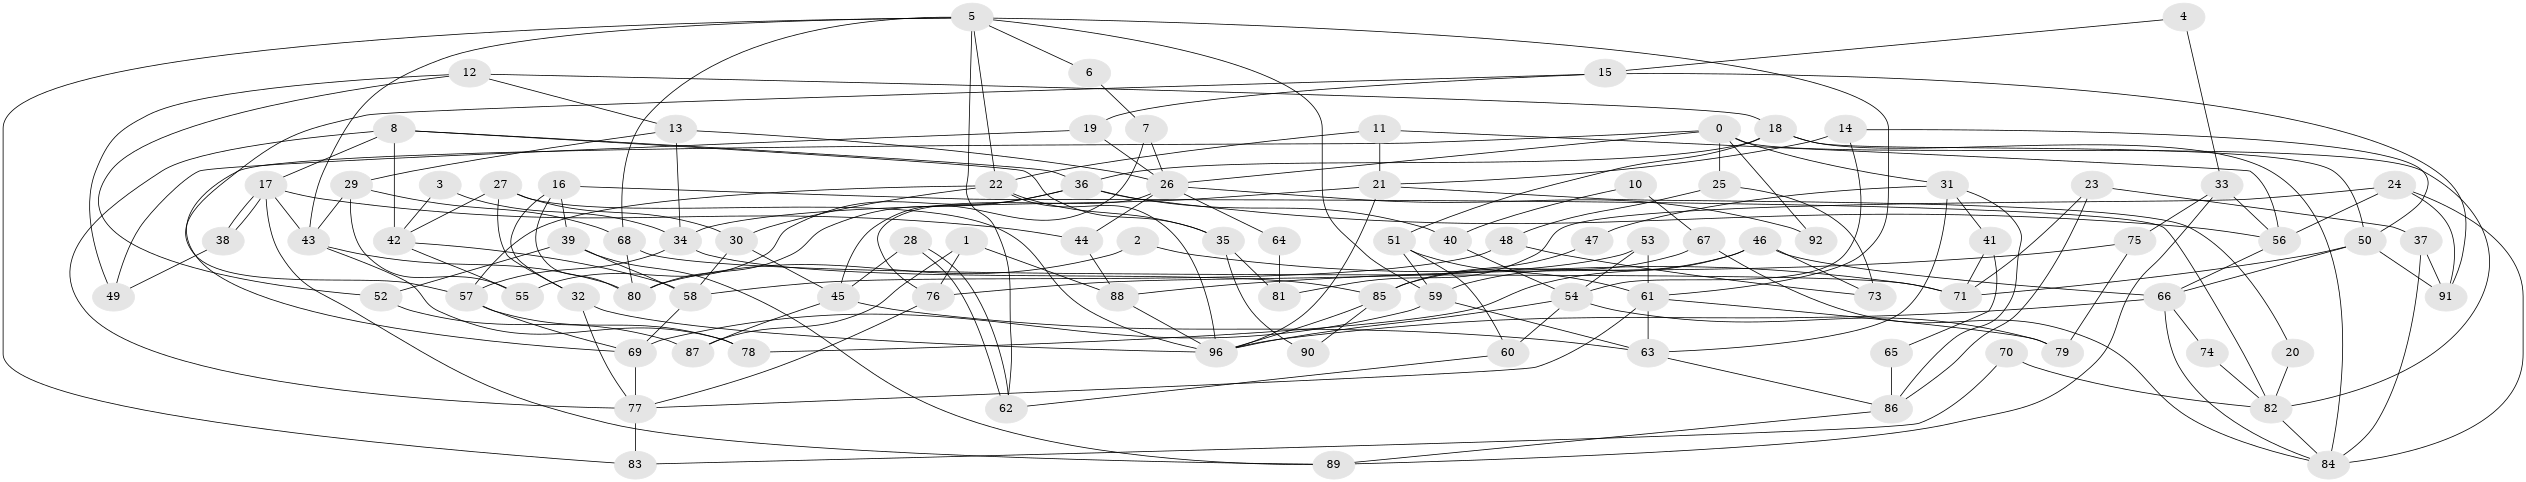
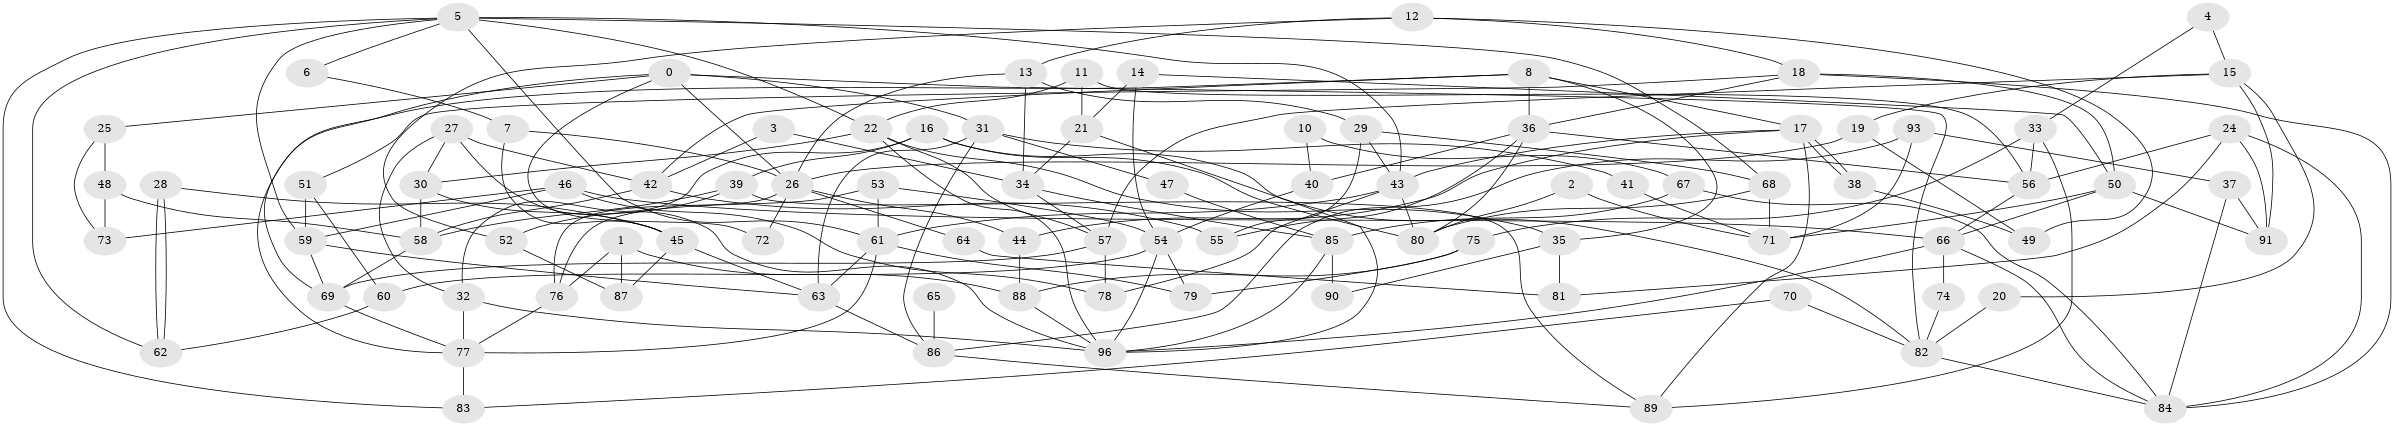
node "23": label "23" -> "93"
edge "21" -- "20": now "15" -- "20"
node "92": label "92" -> "72"
edge "51" -- "61": now "43" -- "61"
edge "41" -- "65": removed
